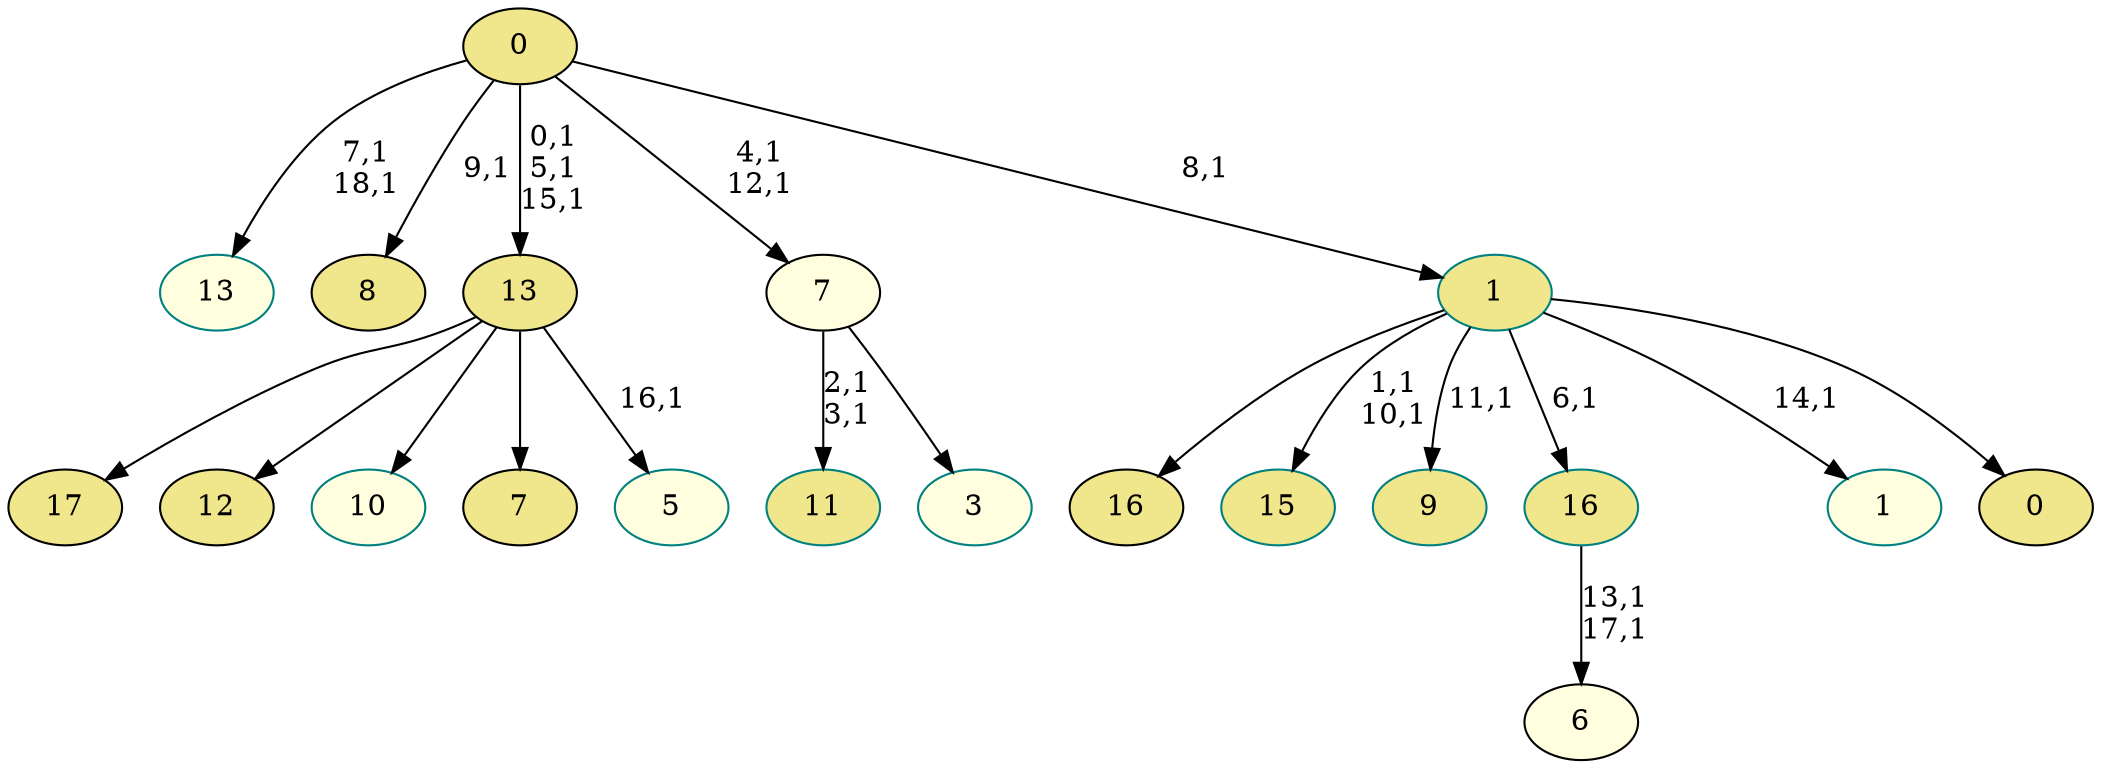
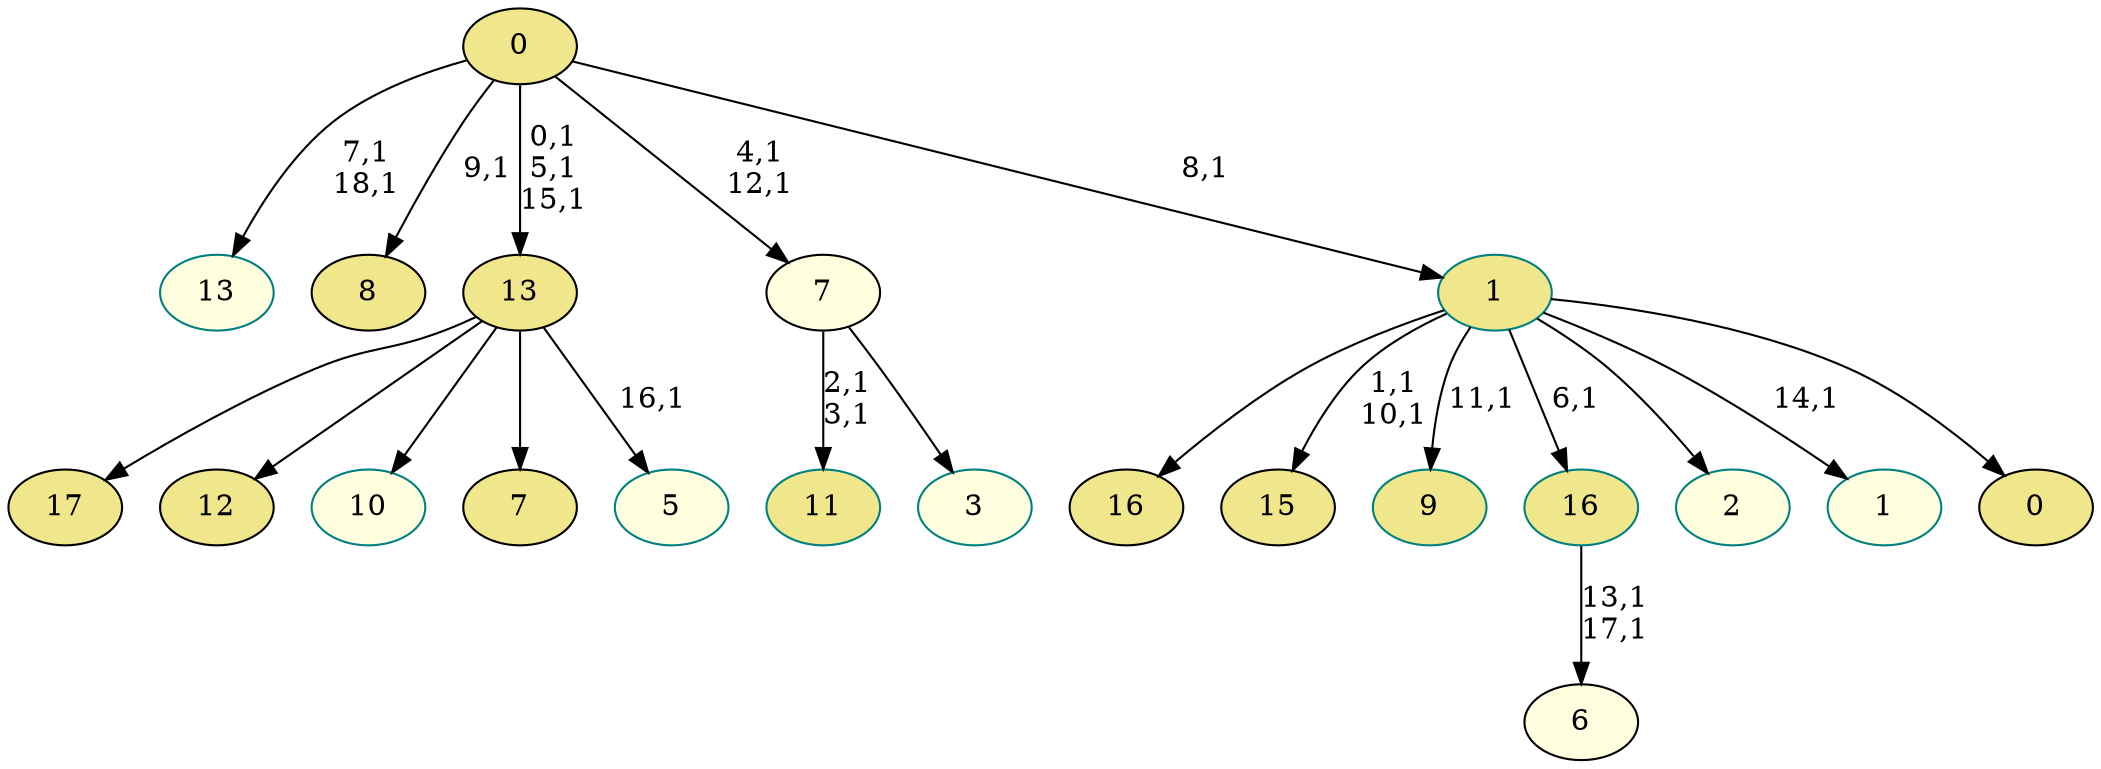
node "15": color teal -> black
node "2": added
